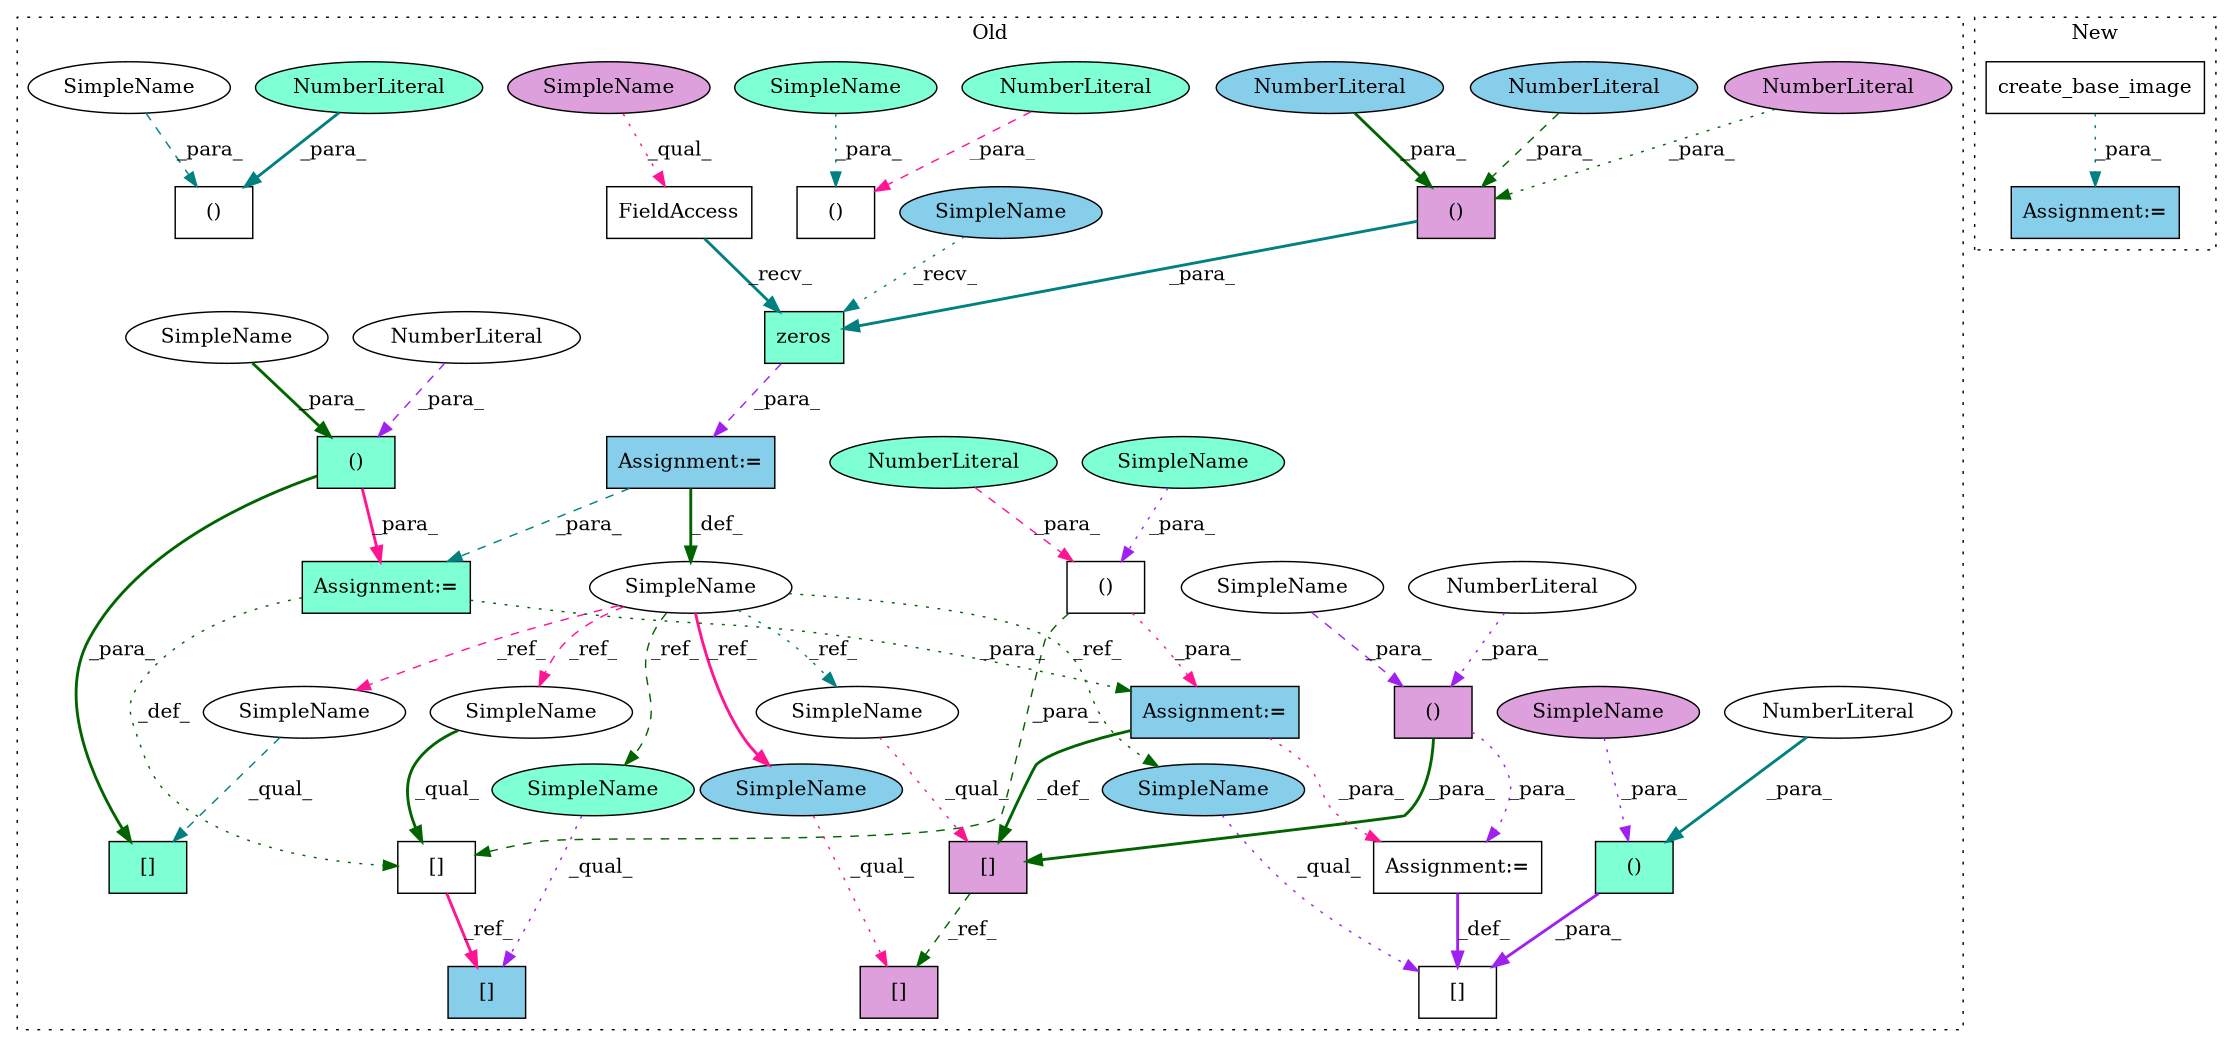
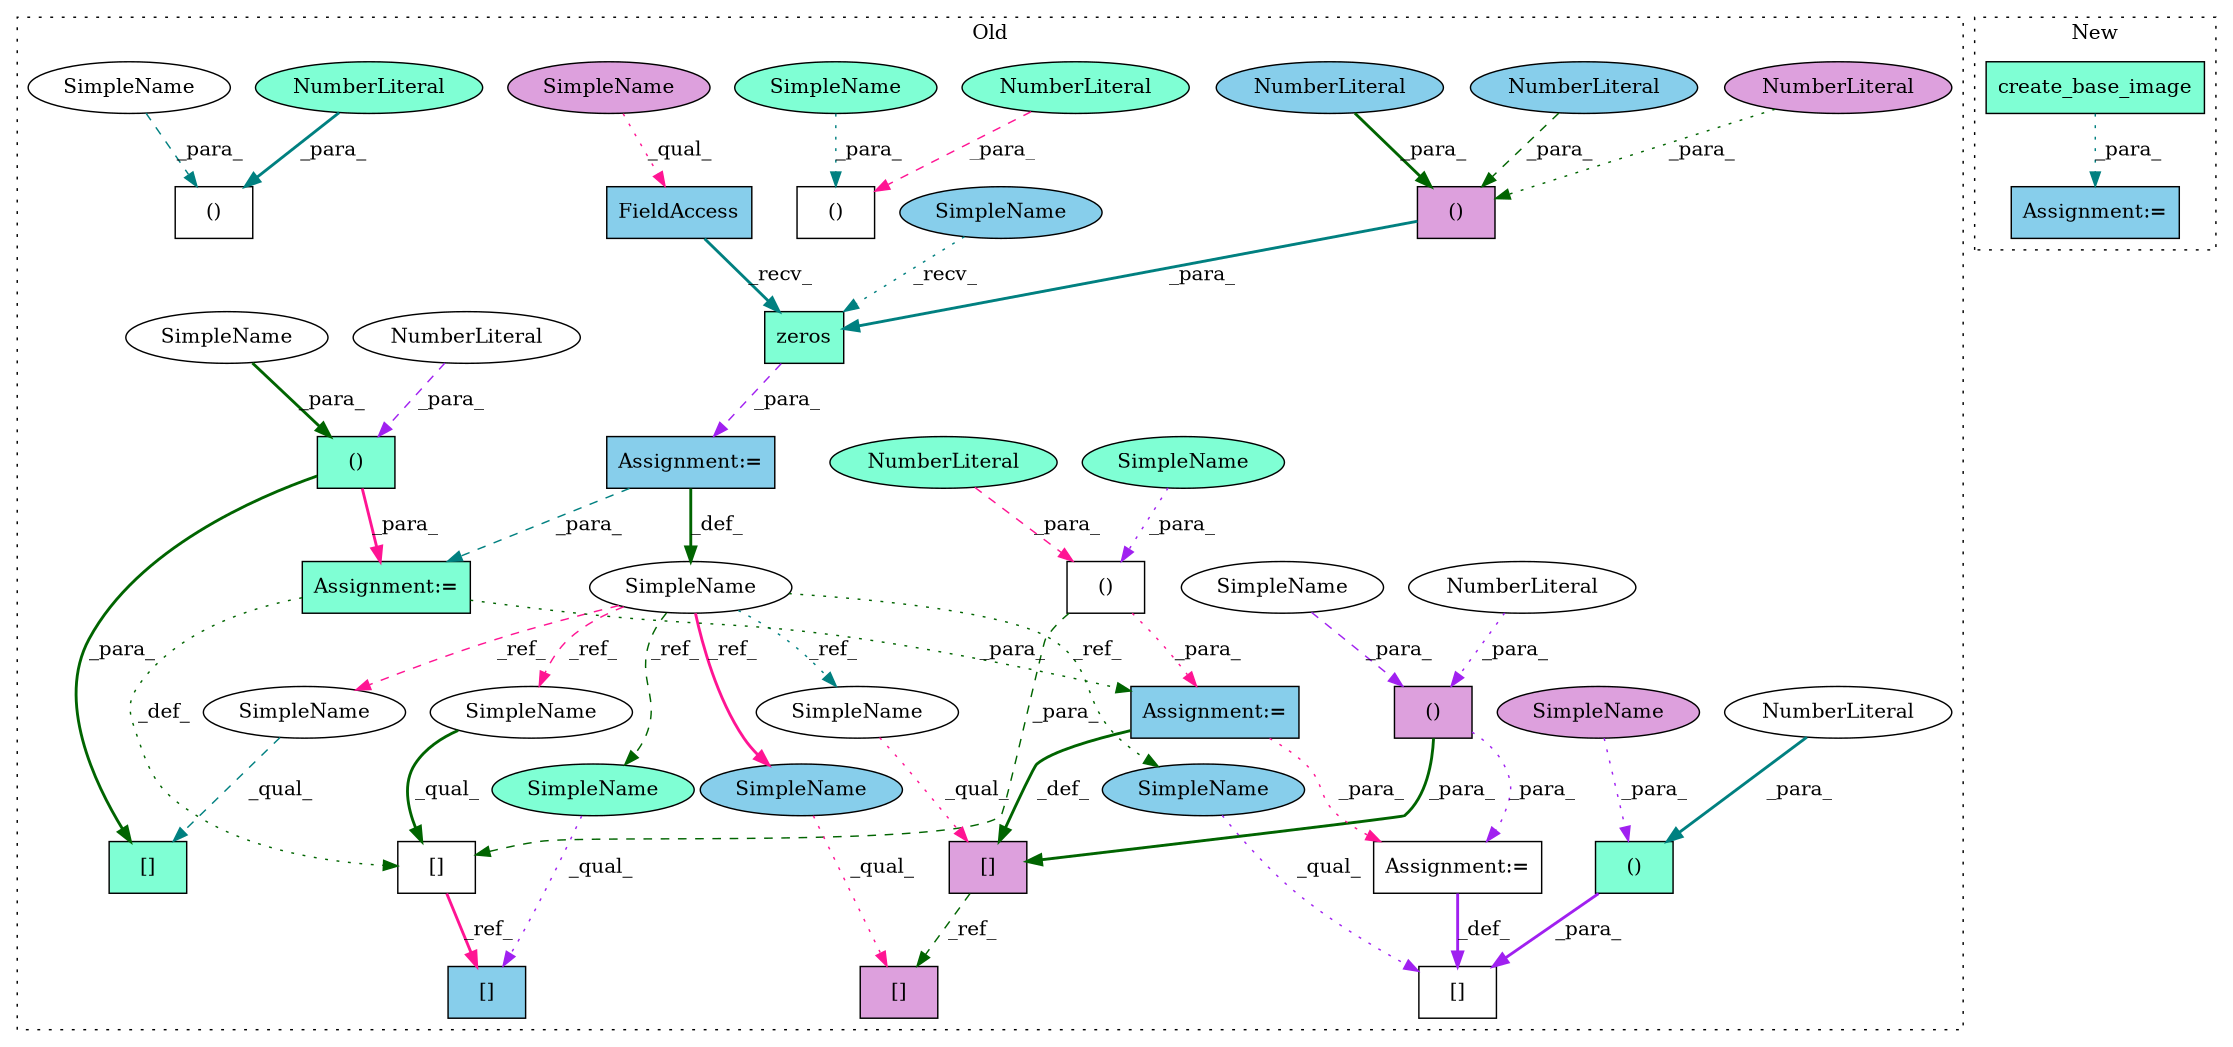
node "create_base_image": fillcolor white -> aquamarine
node "FieldAccess": fillcolor white -> skyblue
